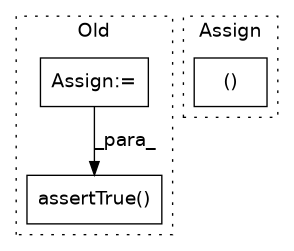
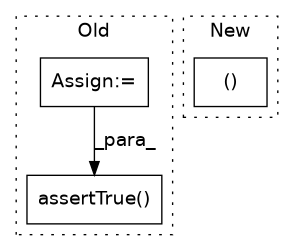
cluster "Assign": label "Assign" -> "New"
